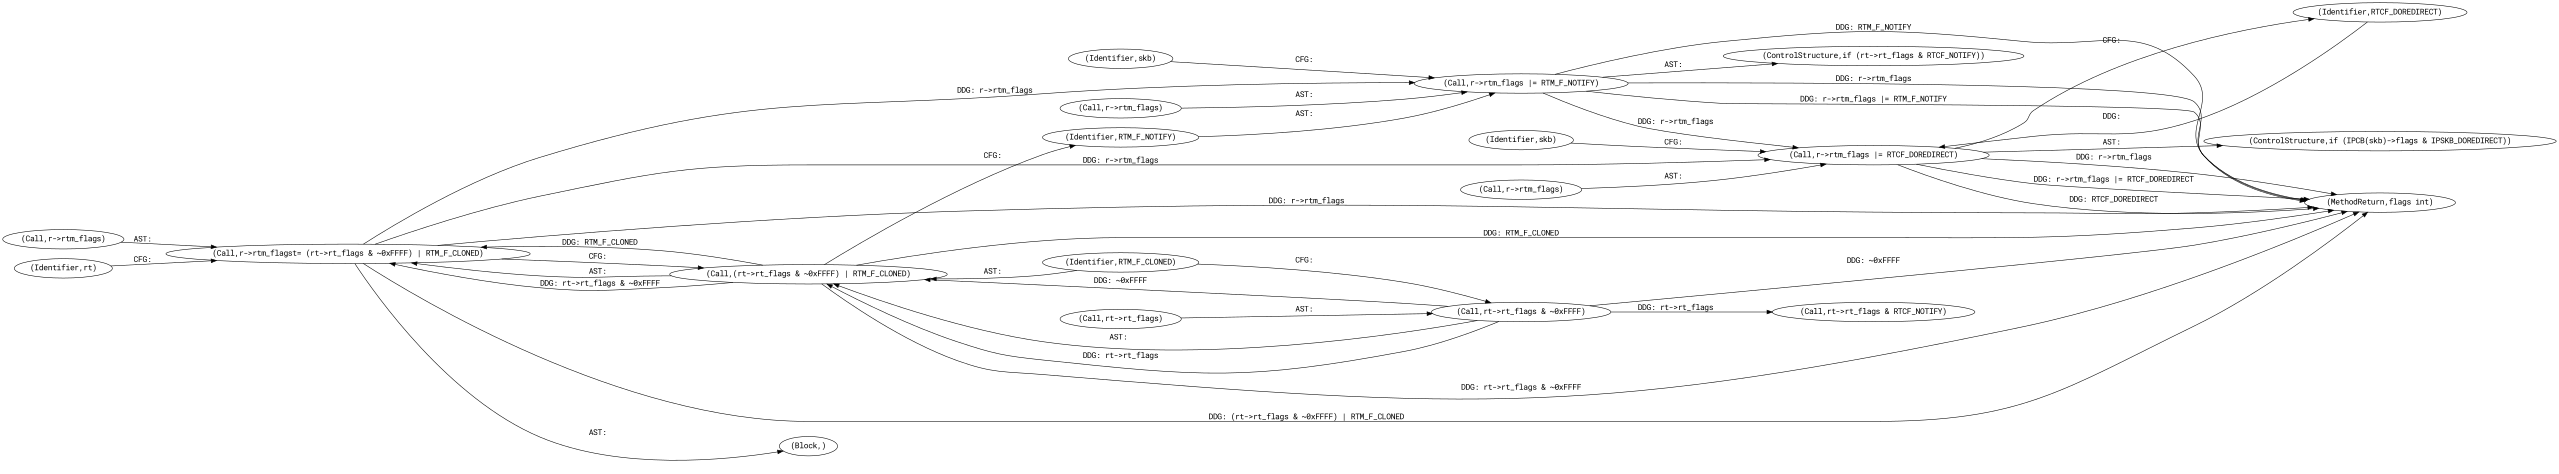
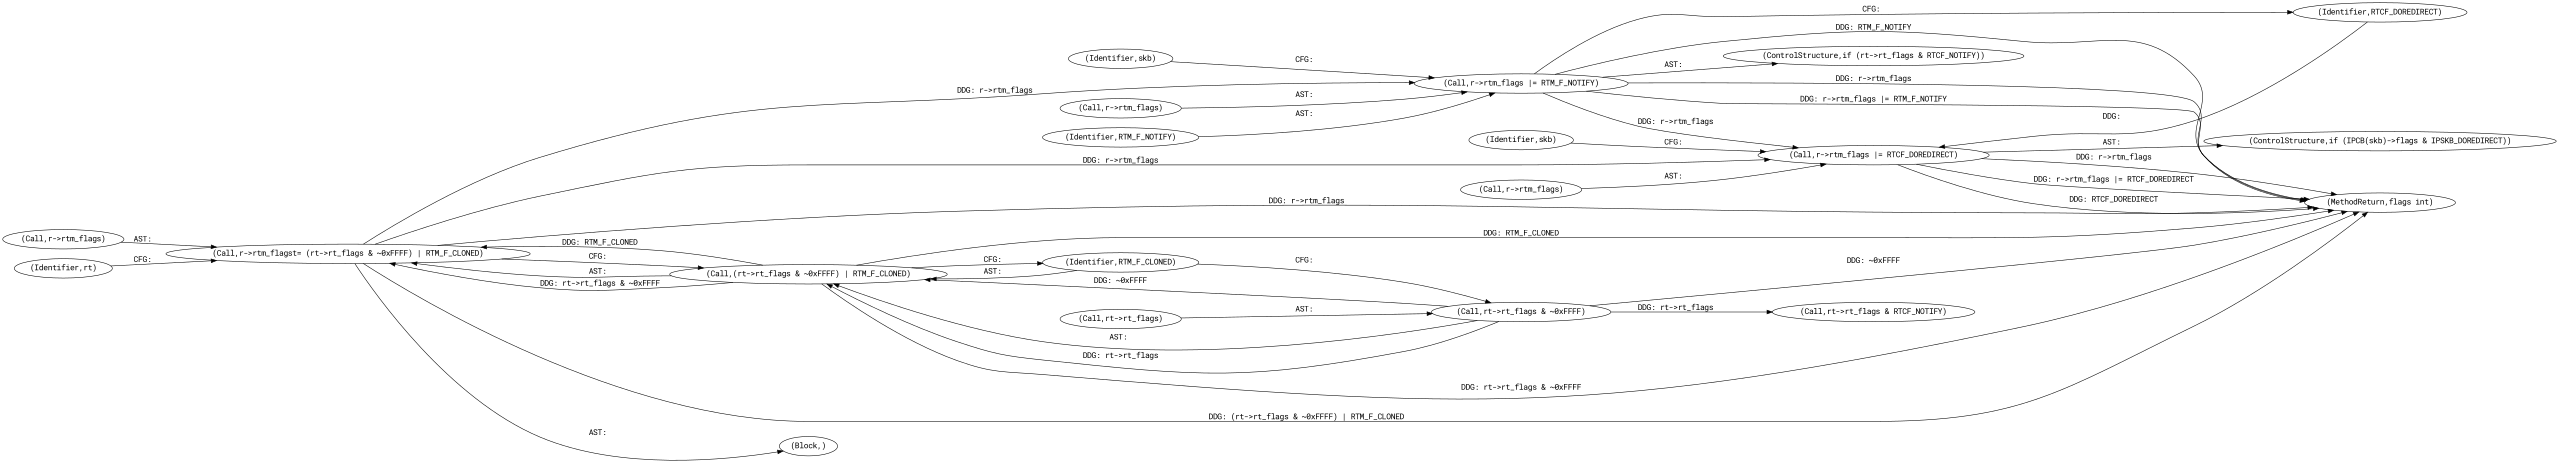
edge "(Call,r->rtm_flags |= RTCF_DOREDIRECT)" -> "(Identifier,RTCF_DOREDIRECT)": now "(Call,r->rtm_flags |= RTM_F_NOTIFY)" -> "(Identifier,RTCF_DOREDIRECT)"
edge "(Call,(rt->rt_flags & ~0xFFFF) | RTM_F_CLONED)" -> "(Identifier,RTM_F_NOTIFY)": now "(Call,(rt->rt_flags & ~0xFFFF) | RTM_F_CLONED)" -> "(Identifier,RTM_F_CLONED)"
